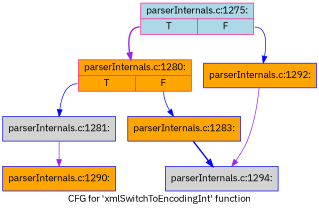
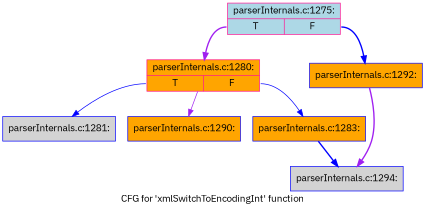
edge "parserInternals.c:1275:" -> "parserInternals.c:1292:": style solid -> bold
edge "parserInternals.c:1292:" -> "parserInternals.c:1294:": style solid -> bold
edge "parserInternals.c:1281:" -> "parserInternals.c:1290:": now "parserInternals.c:1280:" -> "parserInternals.c:1290:"
